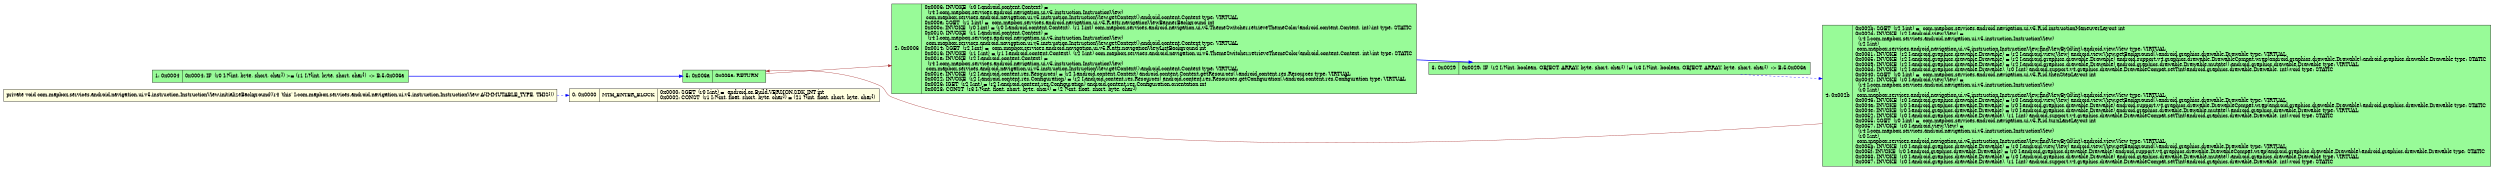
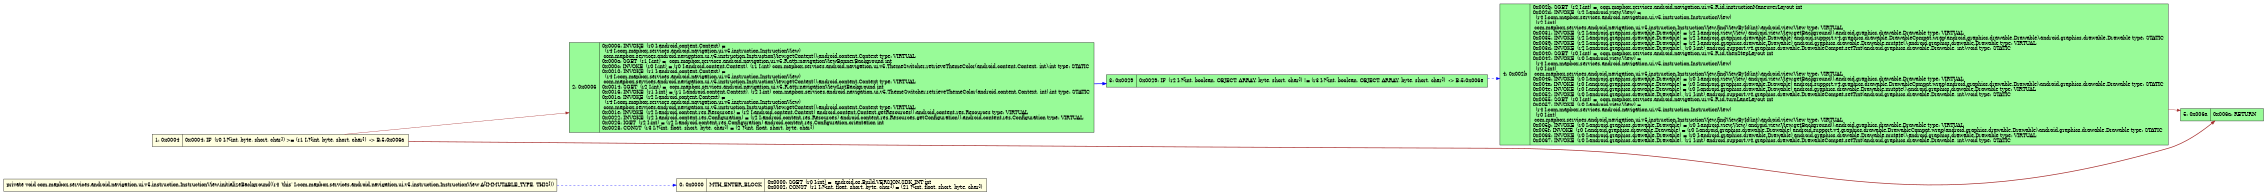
edge "5: 0x006a" -> "2: 0x0006": now "1: 0x0004" -> "2: 0x0006"
node "1: 0x0004": fillcolor palegreen -> lightyellow
edge "1: 0x0004" -> "5: 0x006a": color blue -> brown
